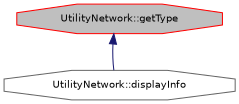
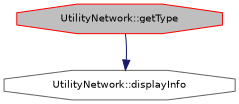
edge "UtilityNetwork::displayInfo" -> "UtilityNetwork::getType": reversed
